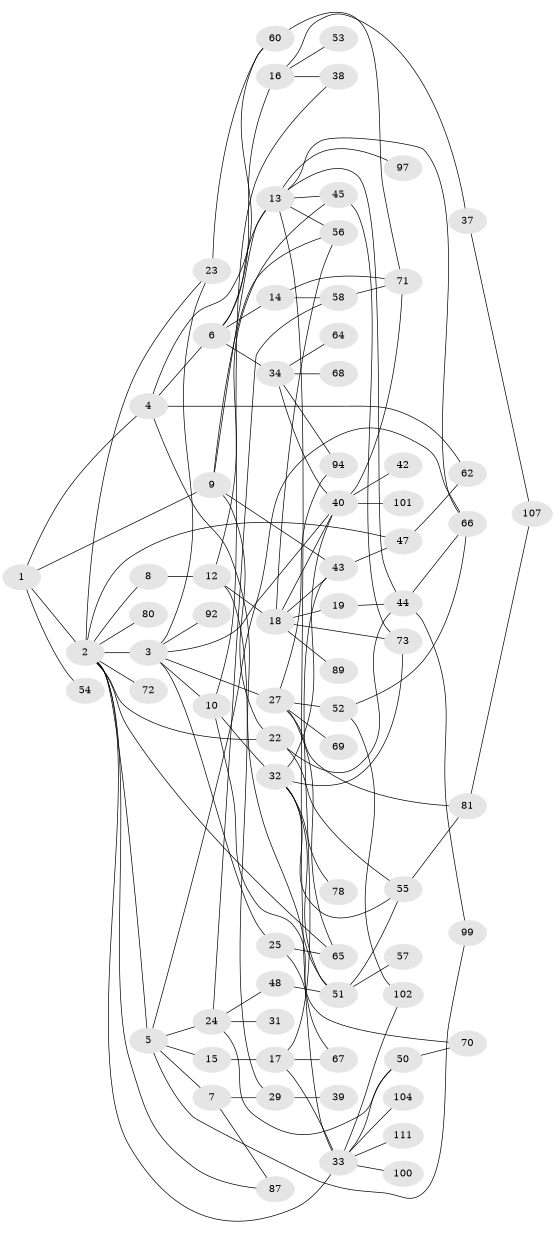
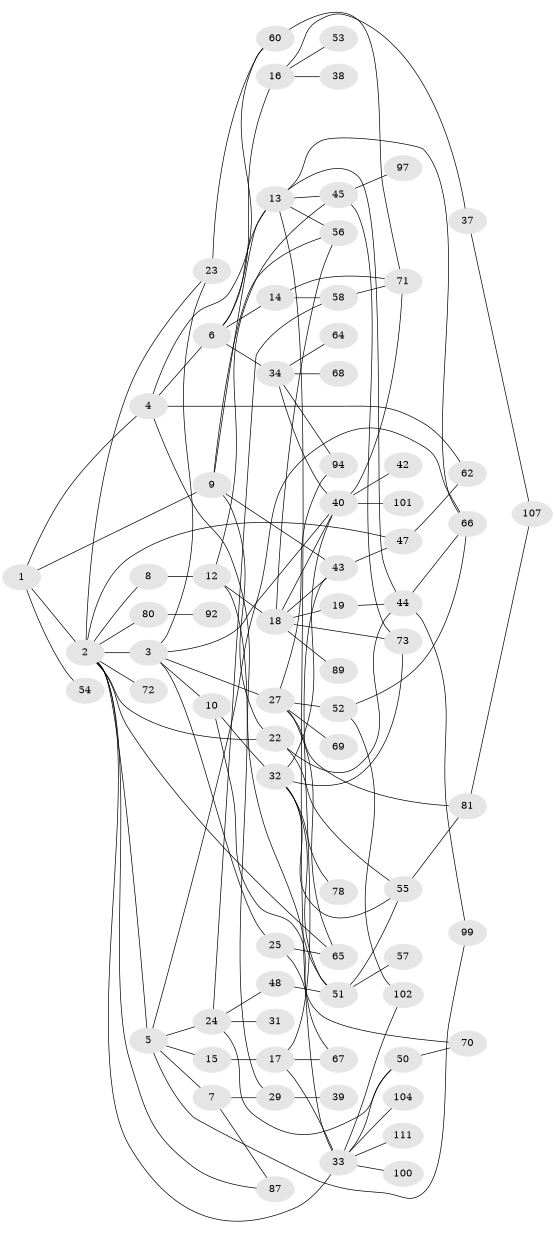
edge "97" -- "13": now "97" -- "45"
edge "38" -- "10": removed
edge "92" -- "3": now "92" -- "80"
